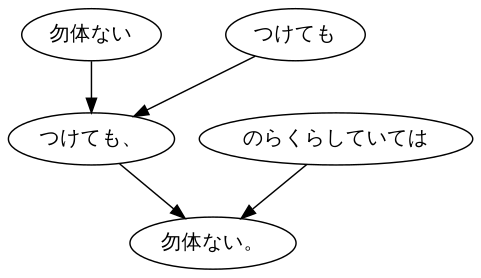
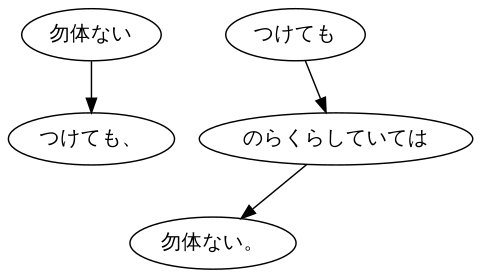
edge "つけても" -> "つけても、": now "つけても" -> "のらくらしていては"
edge "つけても、" -> "勿体ない。": removed
